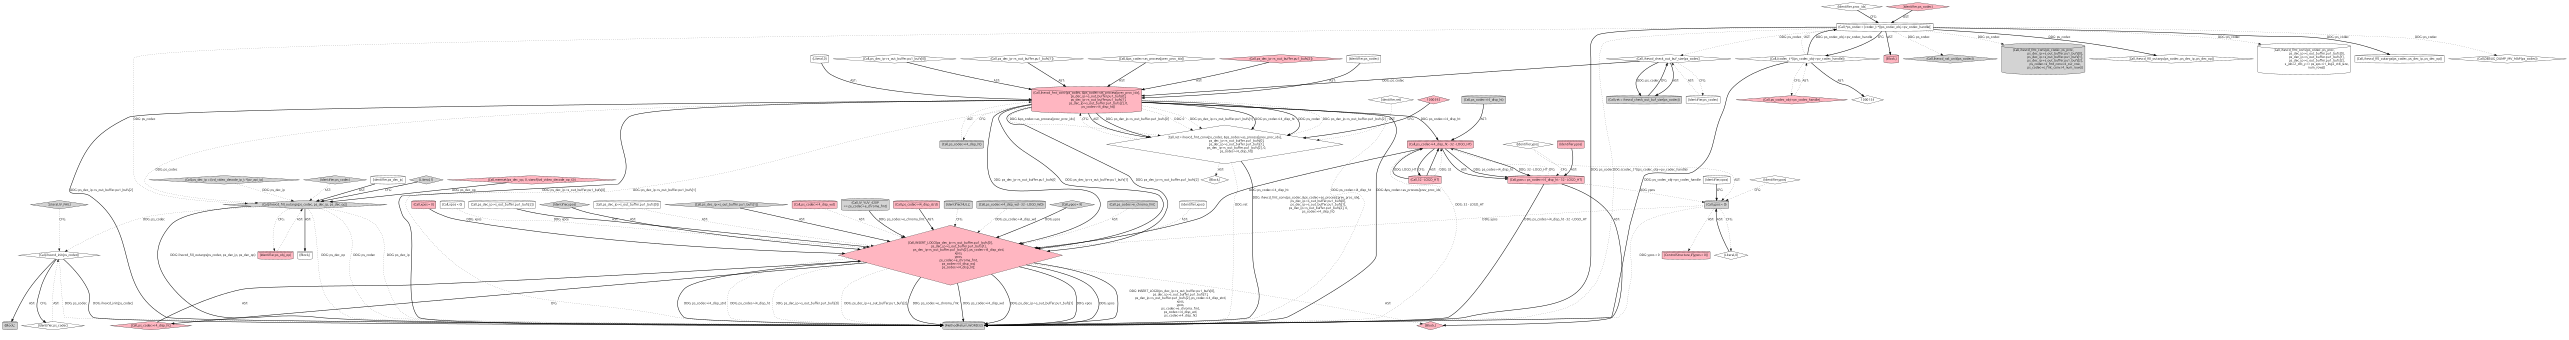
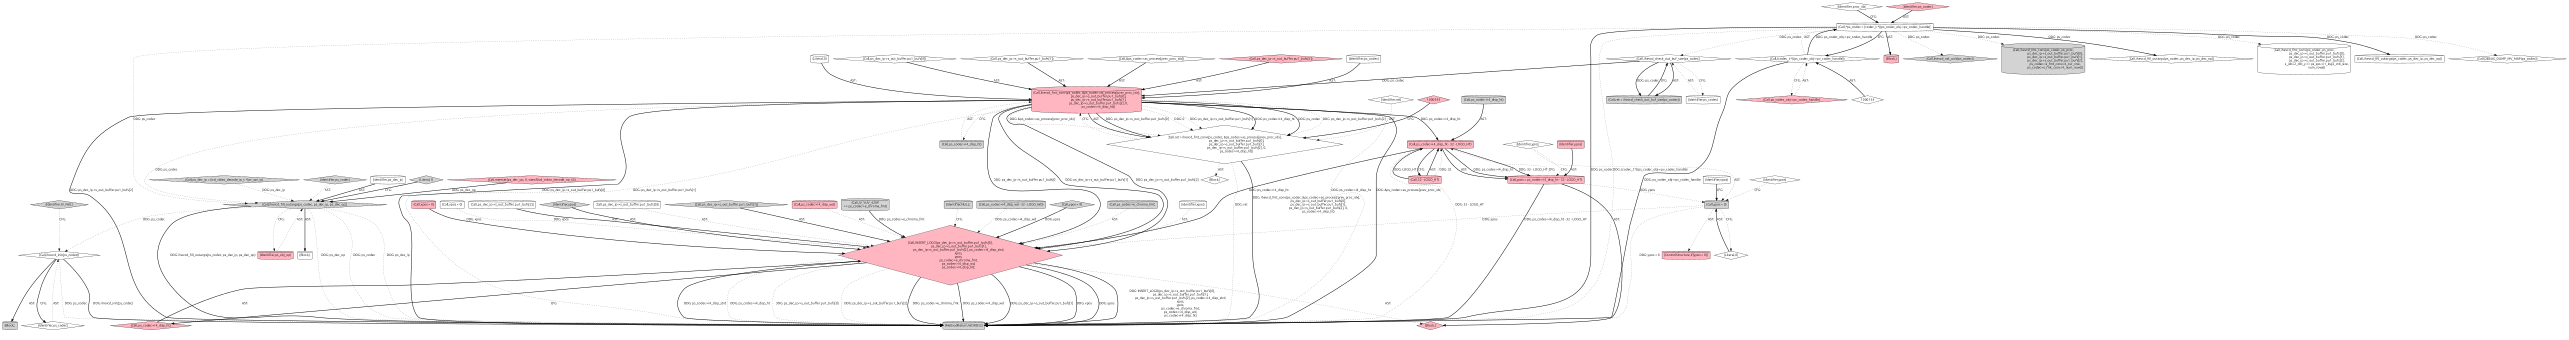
edge "(Call,(codec_t *)(ps_codec_obj->pv_codec_handle))" -> "1000154": reversed
node "(Literal,IV_FAIL)": label "(Literal,IV_FAIL)" -> "(Identifier,IV_FAIL)"
node "(Call,ps_codec->i4_disp_strd)": removed
